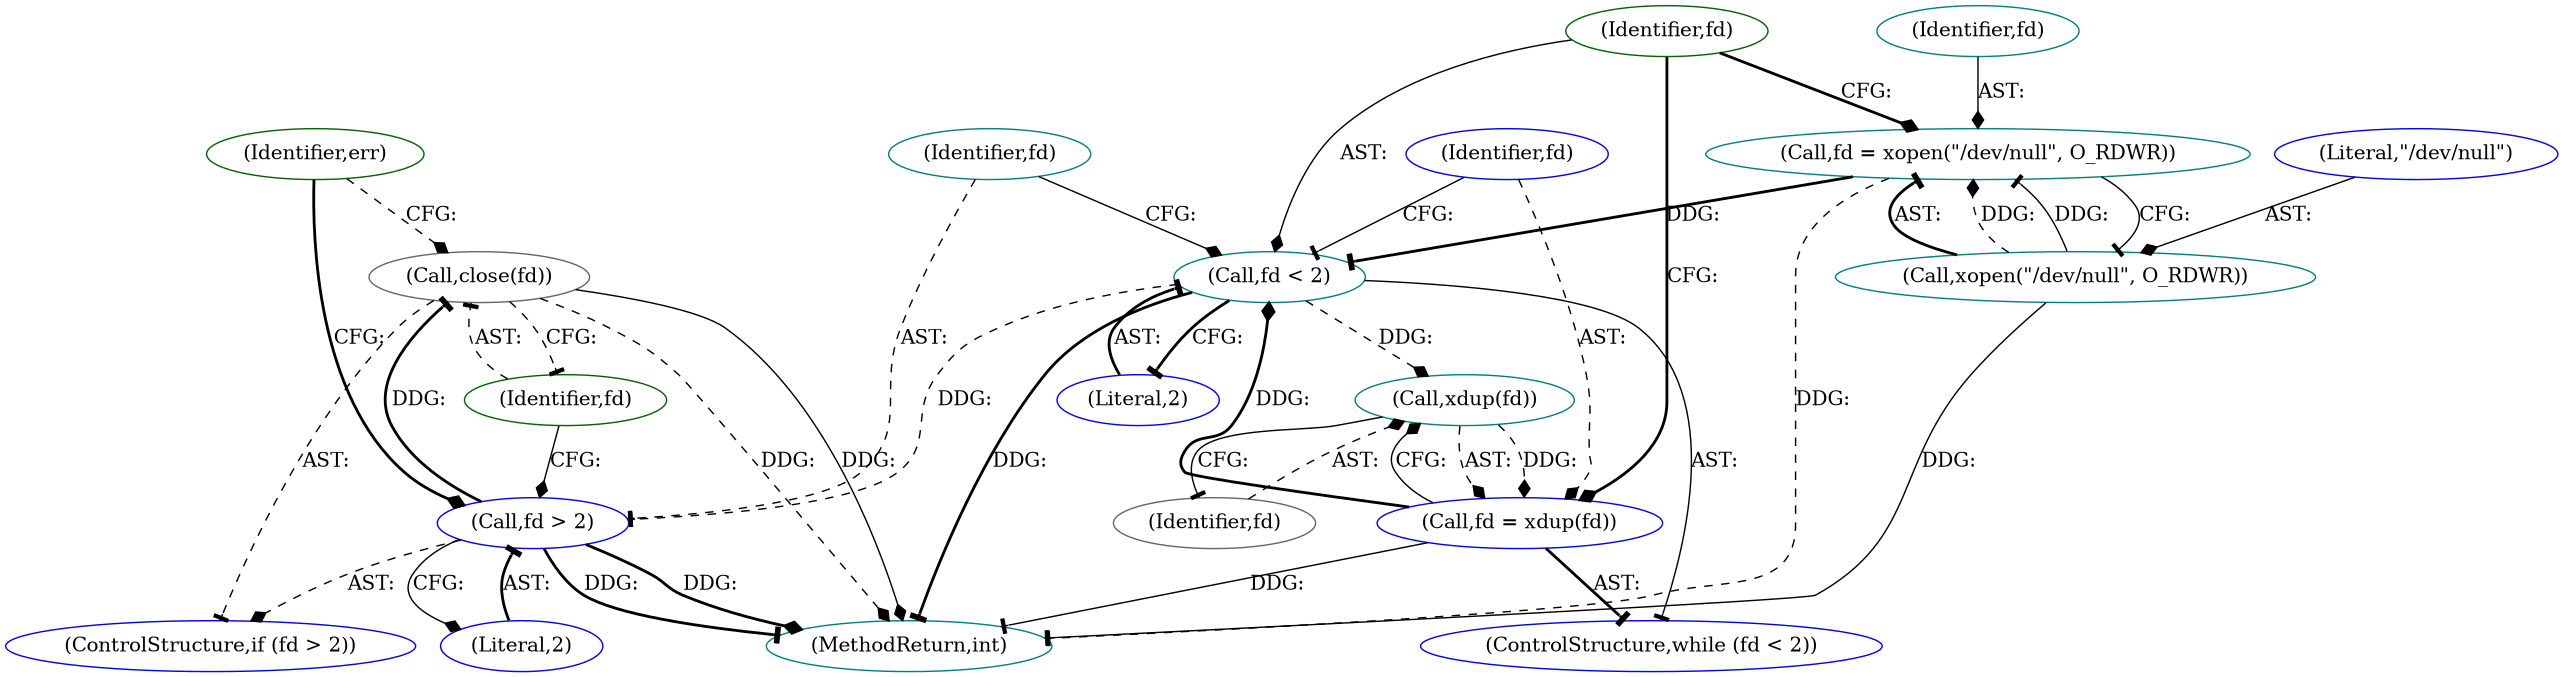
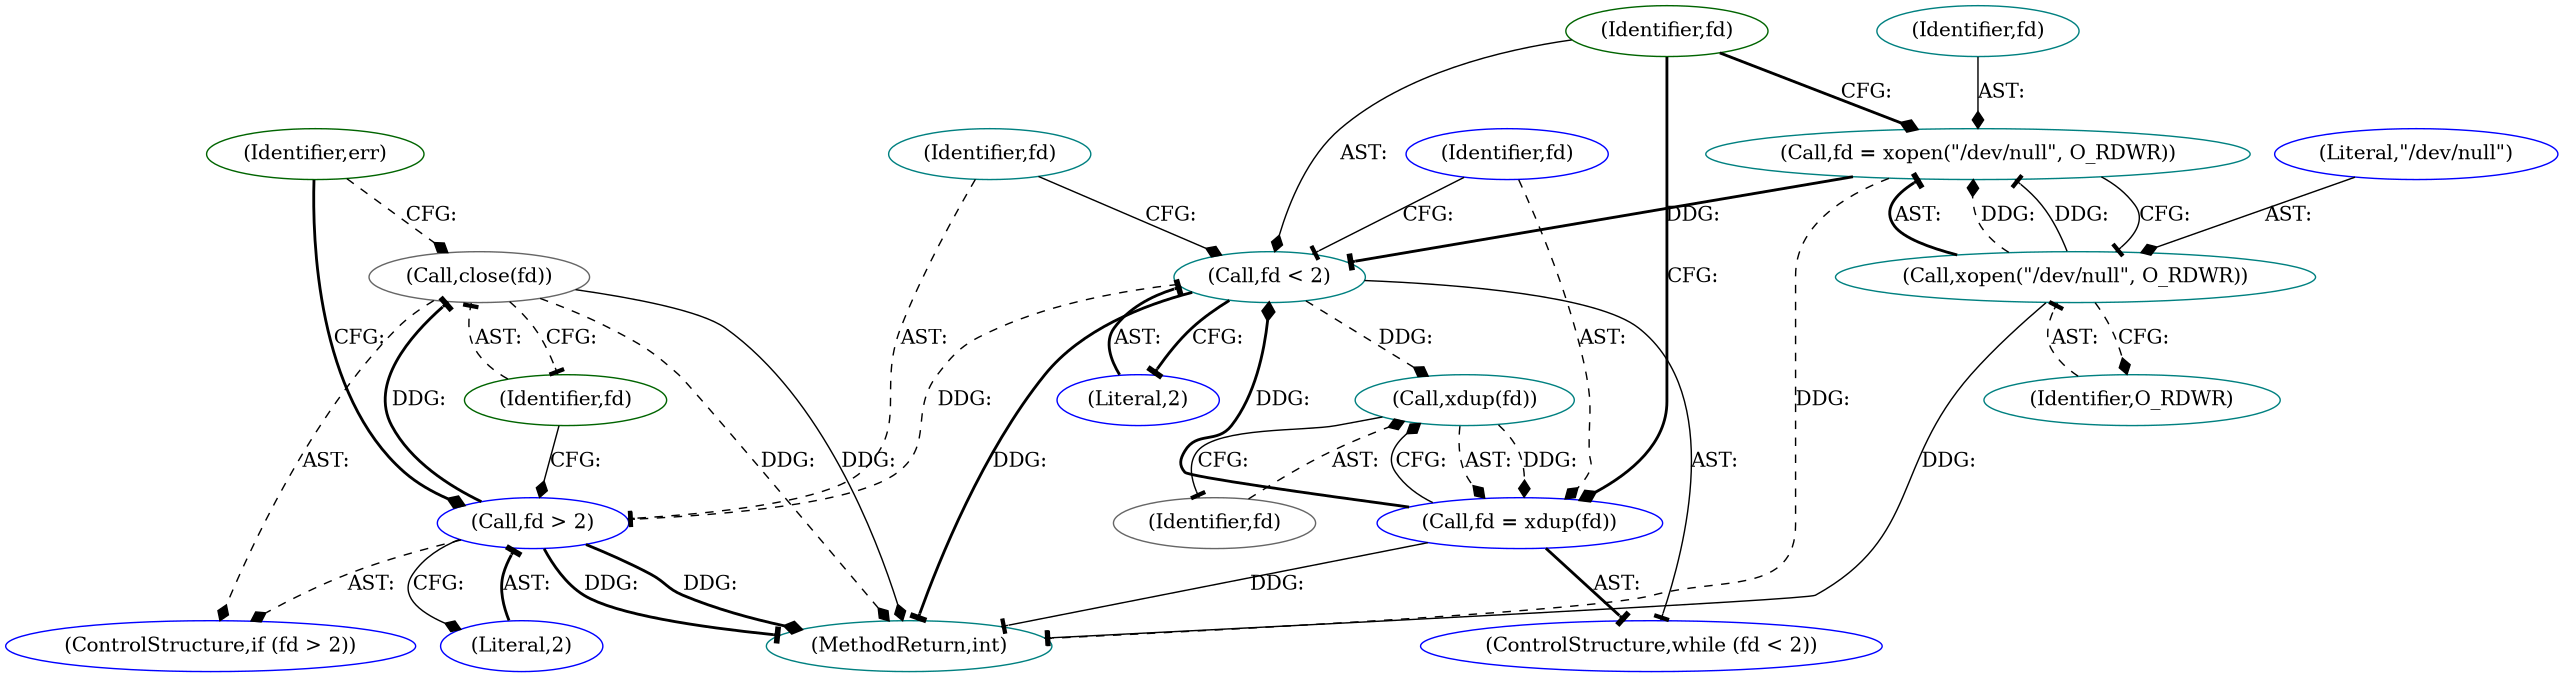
node "(Identifier,O_RDWR)": added
edge "(Call,close(fd))" -> "(ControlStructure,if (fd > 2))": arrowhead tee -> diamond
